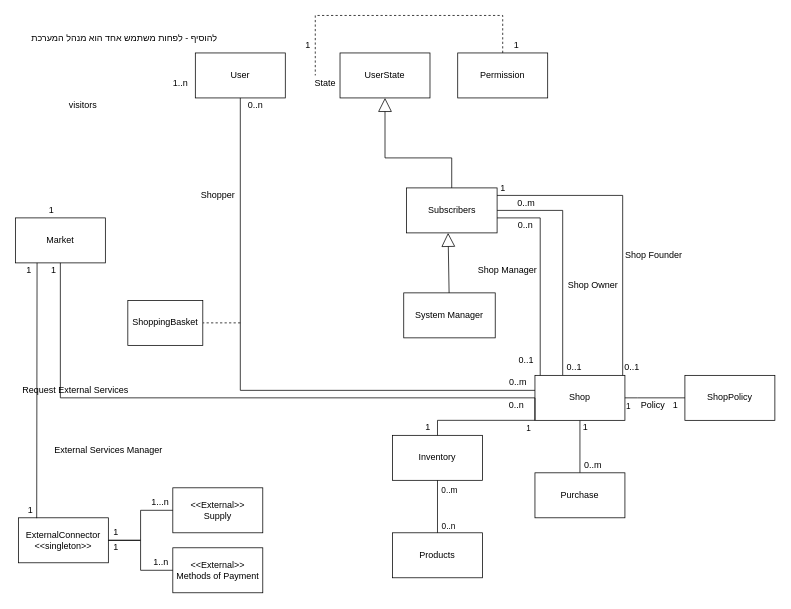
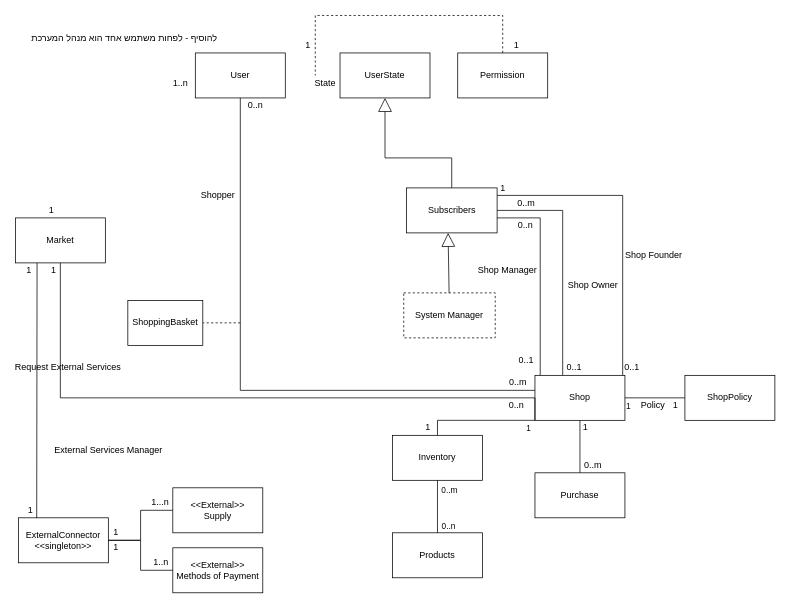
node "visitors": removed
node "System Manager": style solid -> dashed
node "Request External Services": moved (75, 390) -> (68, 368)
